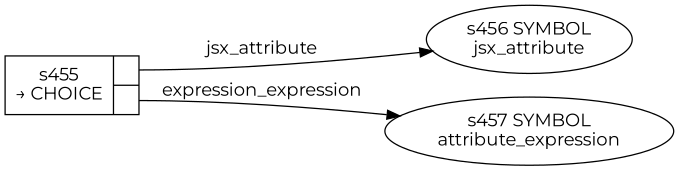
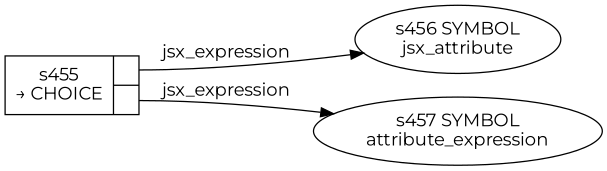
edge "s455" -> "s456 SYMBOL jsx_attribute": label "jsx_attribute" -> "jsx_expression"
edge "s455" -> "s457 SYMBOL attribute_expression": label "expression_expression" -> "jsx_expression"
